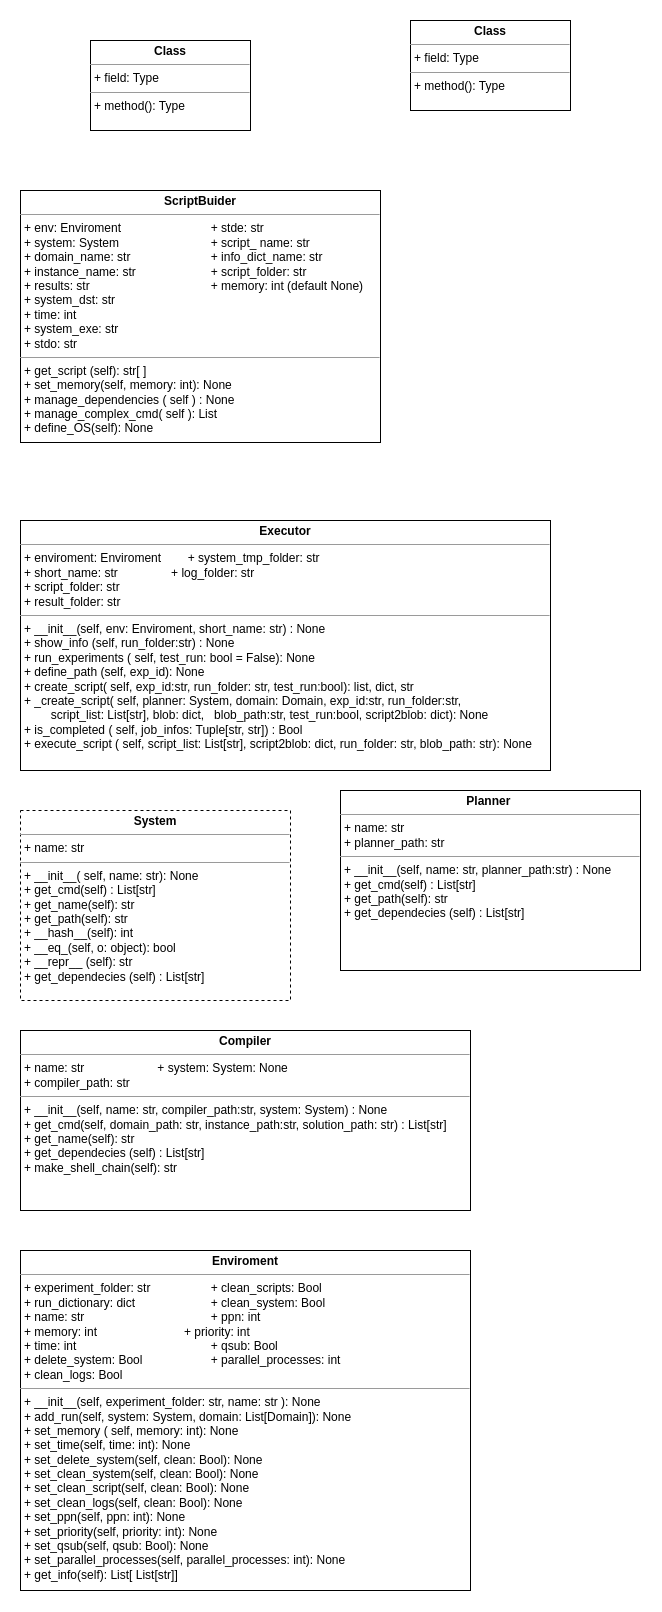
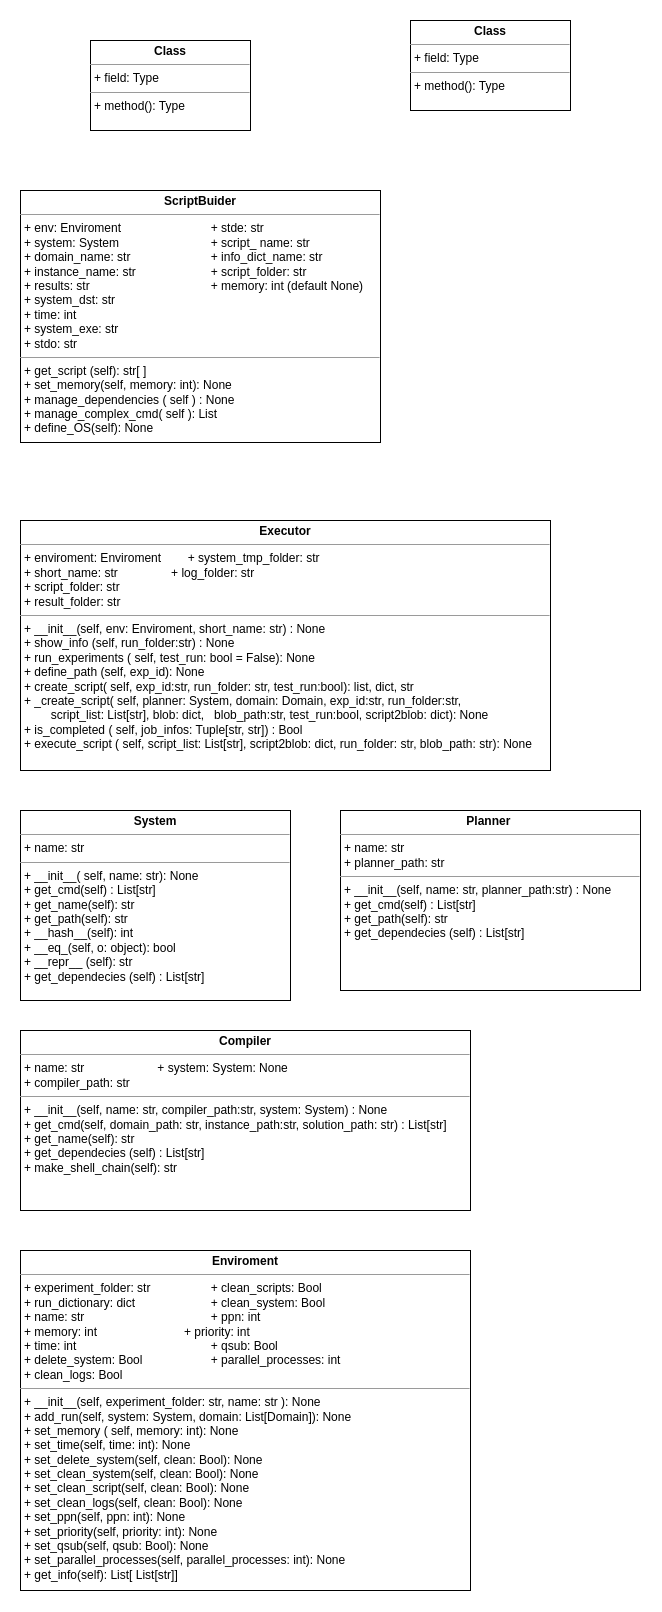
node "Planner + name: str + planner_path: str + __init__(self, name: str, planner_path:str) : None + get_cmd(self) : List[str] + get_path(self): str + get_dependecies (self) : List[str]": moved (491, 881) -> (491, 901)
node "System + name: str + __init__( self, name: str): None + get_cmd(self) : List[str] + get_name(self): str + get_path(self): str + __hash__(self): int + __eq_(self, o: object): bool + __repr__ (self): str + get_dependecies (self) : List[str]": style dashed -> solid
